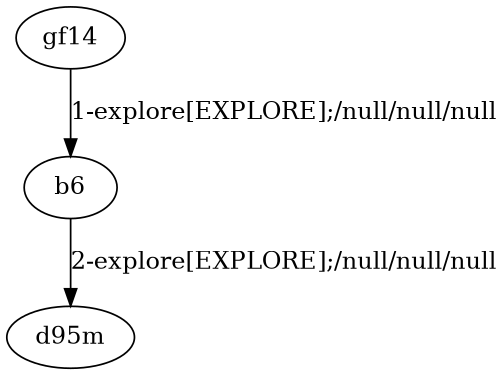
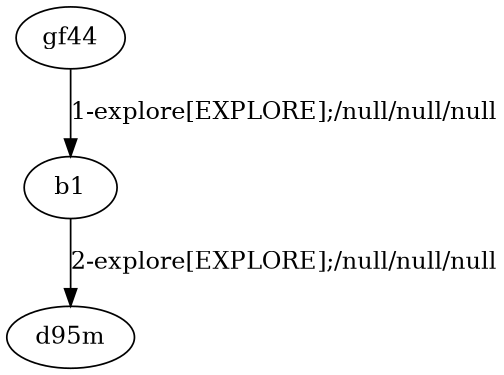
node "gf14": label "gf14" -> "gf44"
node "b6": label "b6" -> "b1"
